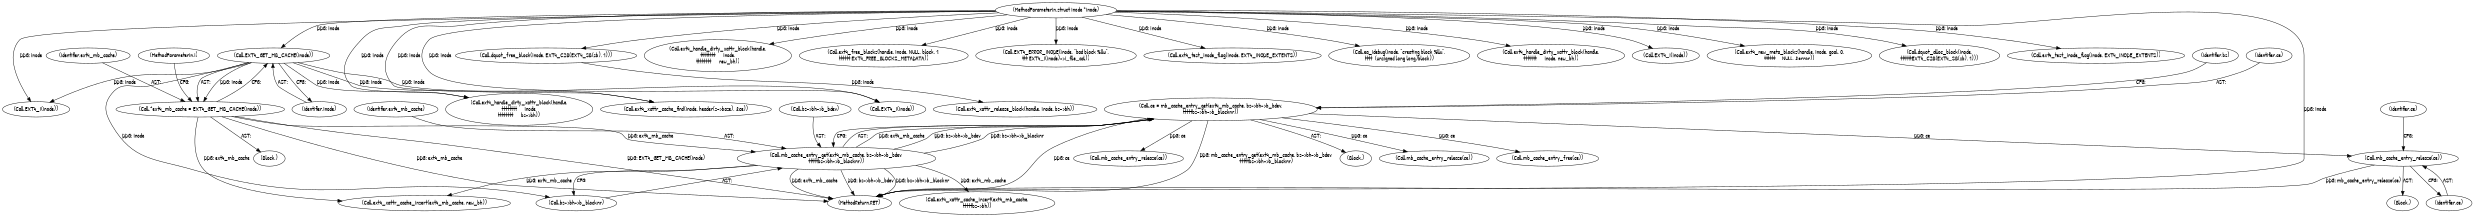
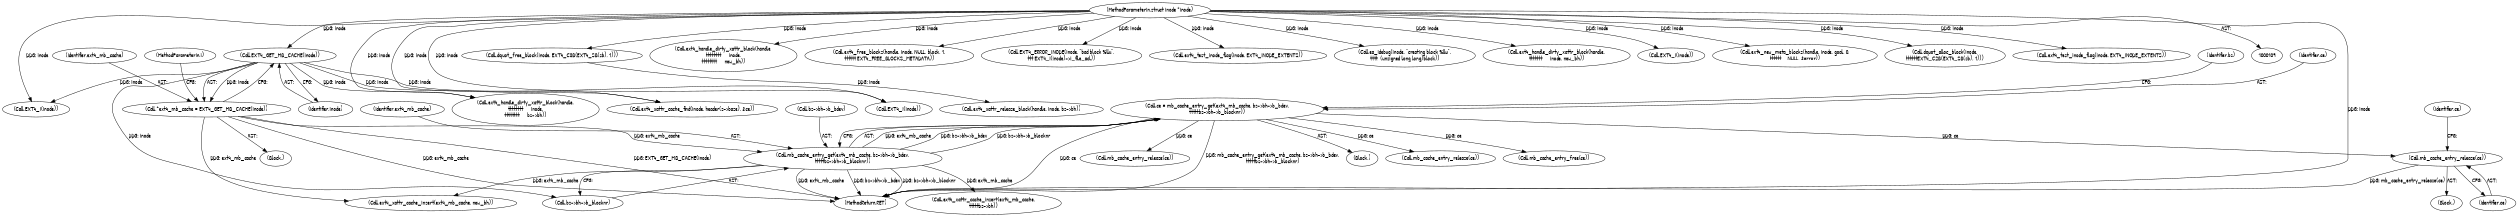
node "(Call,dquot_free_block(inode, EXT4_C2B(EXT4_SB(sb), 1)))": label "(Call,dquot_free_block(inode, EXT4_C2B(EXT4_SB(sb), 1)))" -> "(Call,dquot_free_block(inode, EXT4_C8B(EXT4_SB(sb), 1)))"
node "1000109": added
